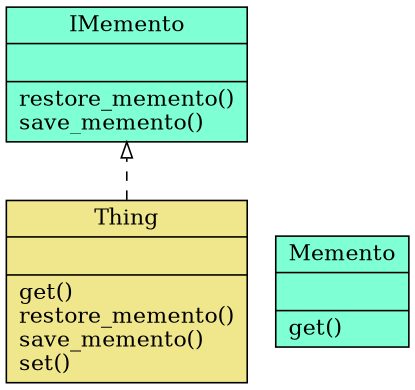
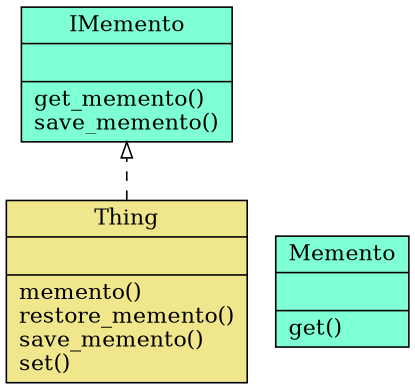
node "IMemento": text "restore_memento()" -> "get_memento()"
node "Thing": text "get()" -> "memento()"
